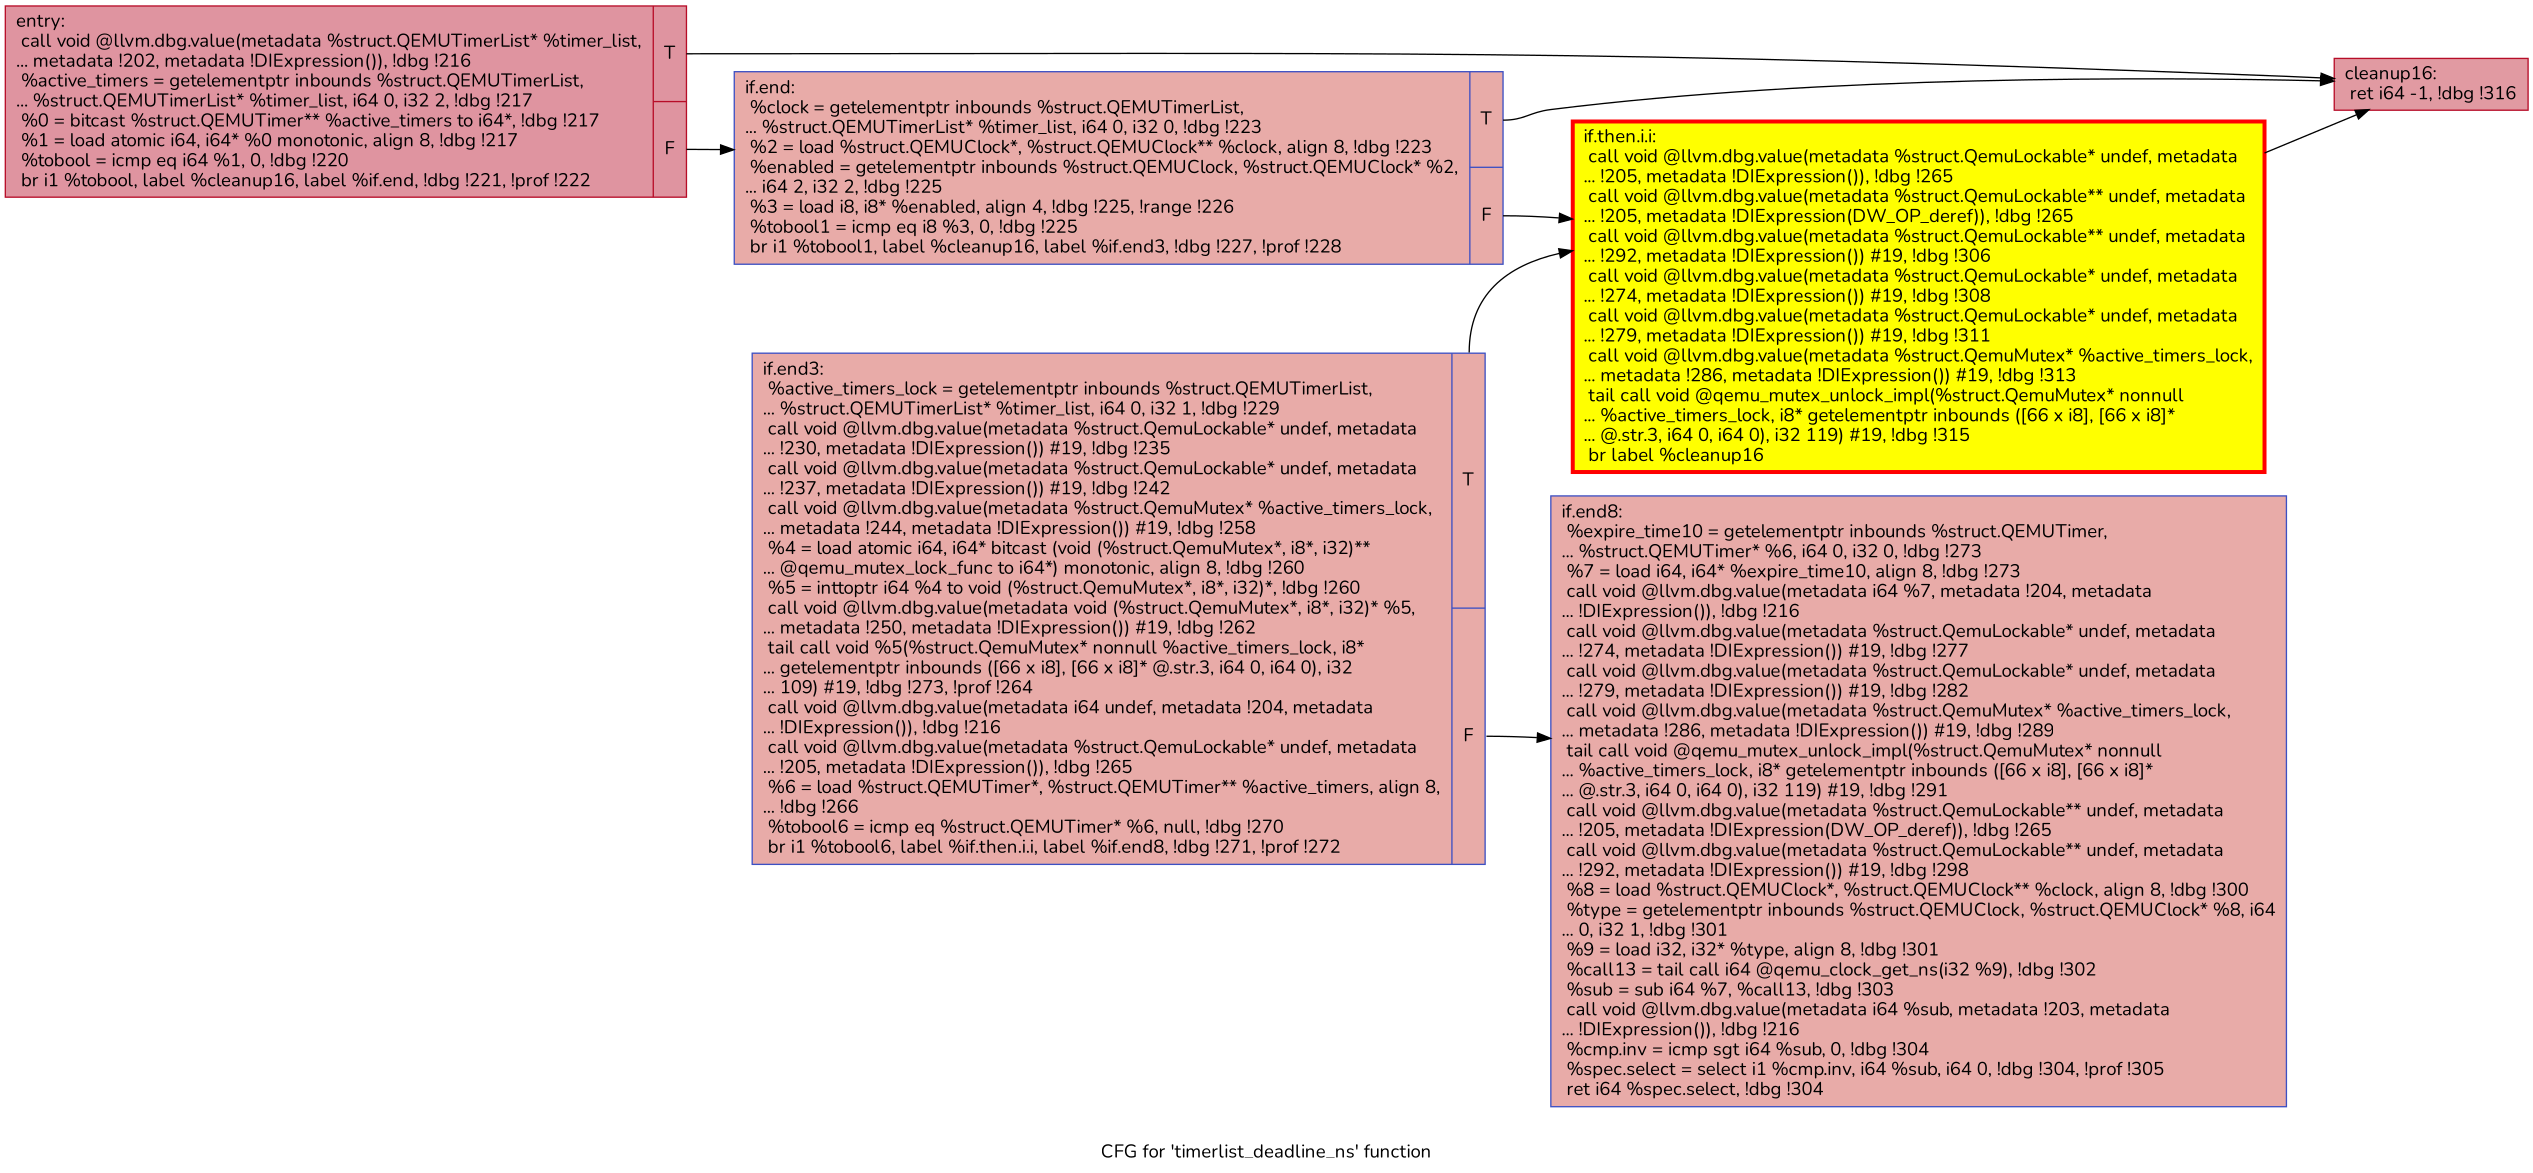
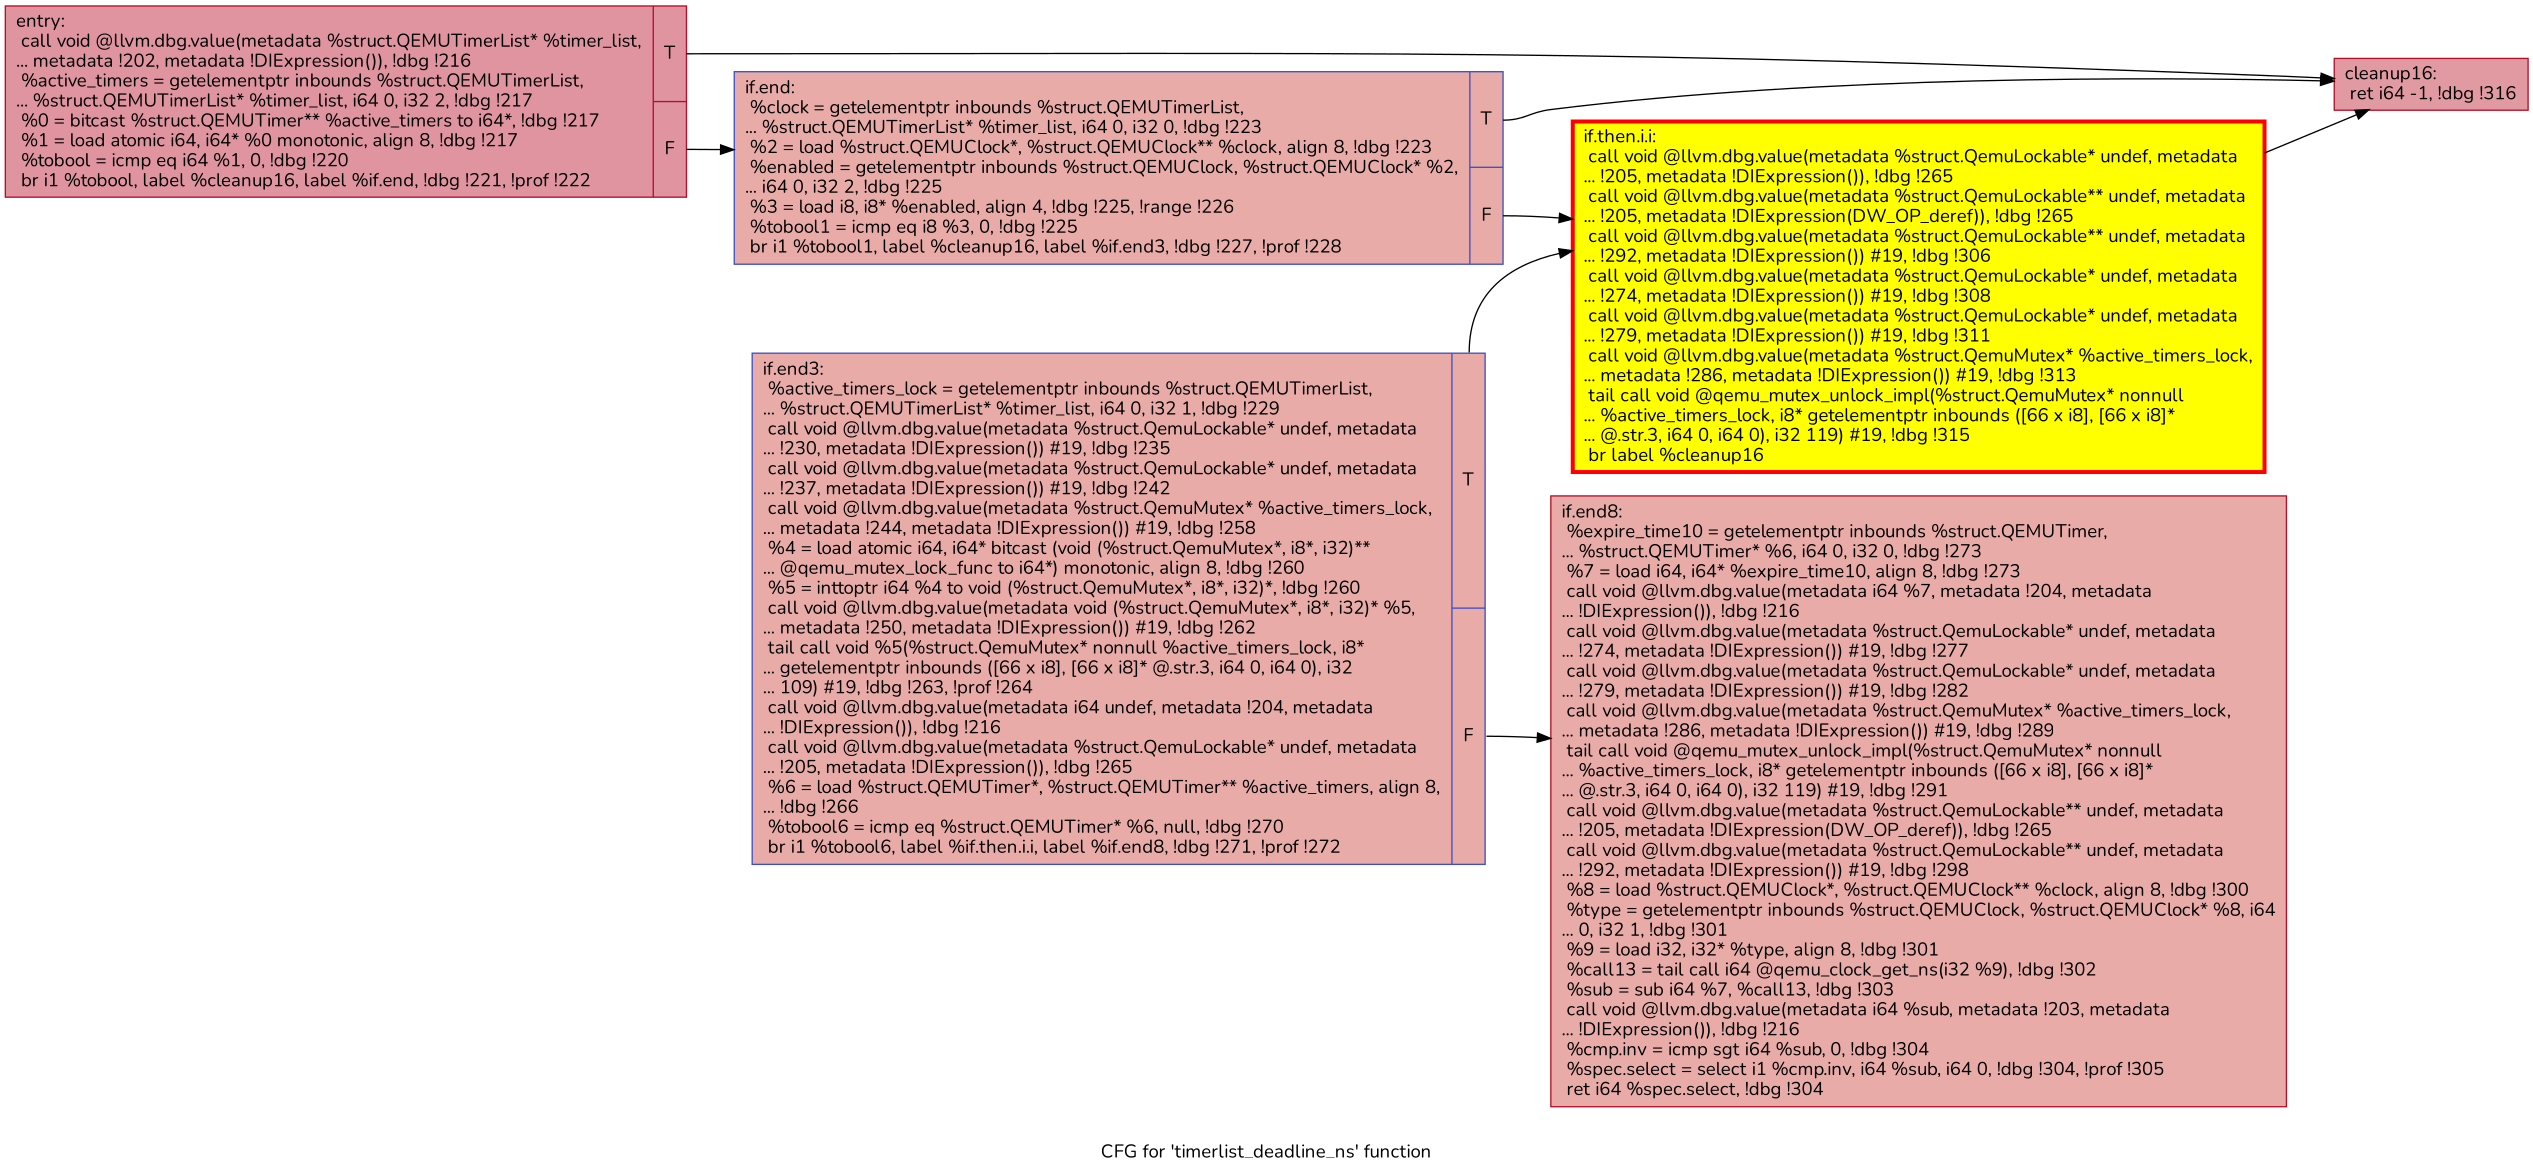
node "if.end:": text "... i64 2, i32 2, !dbg !225" -> "... i64 0, i32 2, !dbg !225"
node "if.end3:": text "... 109) #19, !dbg !273, !prof !264" -> "... 109) #19, !dbg !263, !prof !264"
node "if.end8:": color #3d50c3ff -> #b70d28ff
